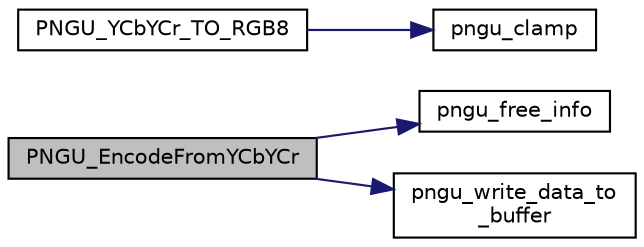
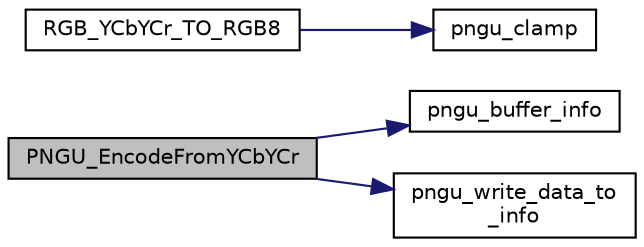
node "PNGU_YCbYCr_TO_RGB8": label "PNGU_YCbYCr_TO_RGB8" -> "RGB_YCbYCr_TO_RGB8"
node "pngu_free_info": label "pngu_free_info" -> "pngu_buffer_info"
node "pngu_write_data_to _buffer": label "pngu_write_data_to _buffer" -> "pngu_write_data_to _info"
